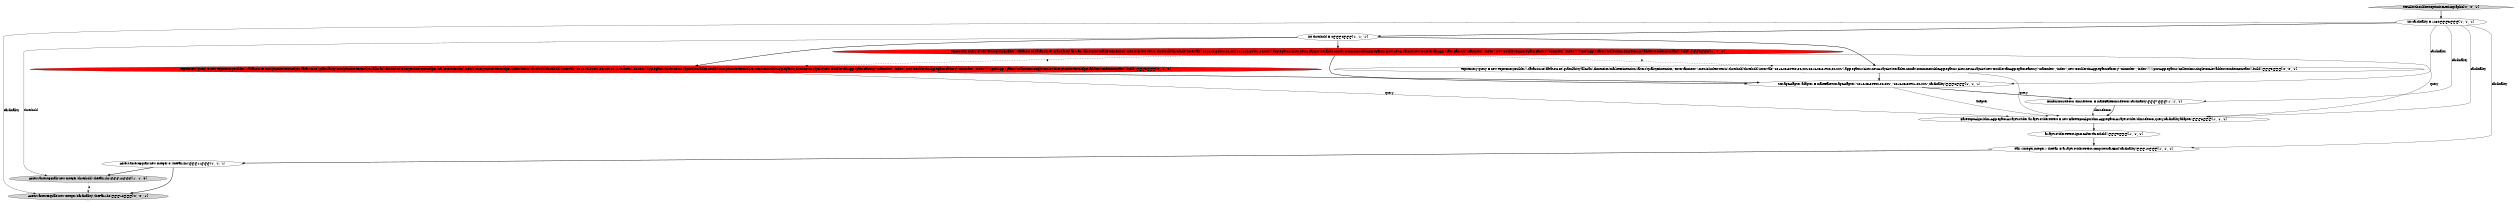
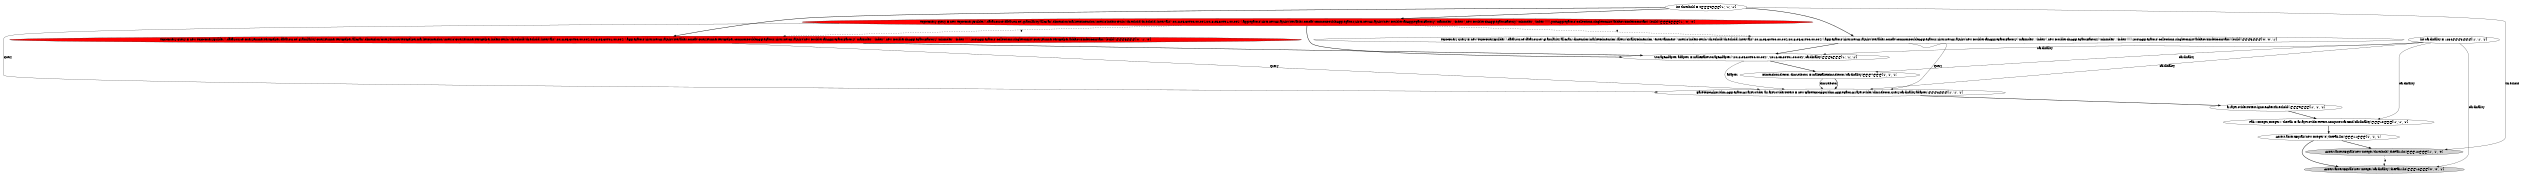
node "testAlsoShouldNotOptimizeLexicographic['0', '0', '1']": removed
edge "int cardinality = 1234@@@3@@@['1', '1', '1']" -> "int threshold = 4@@@4@@@['1', '1', '1']": removed
